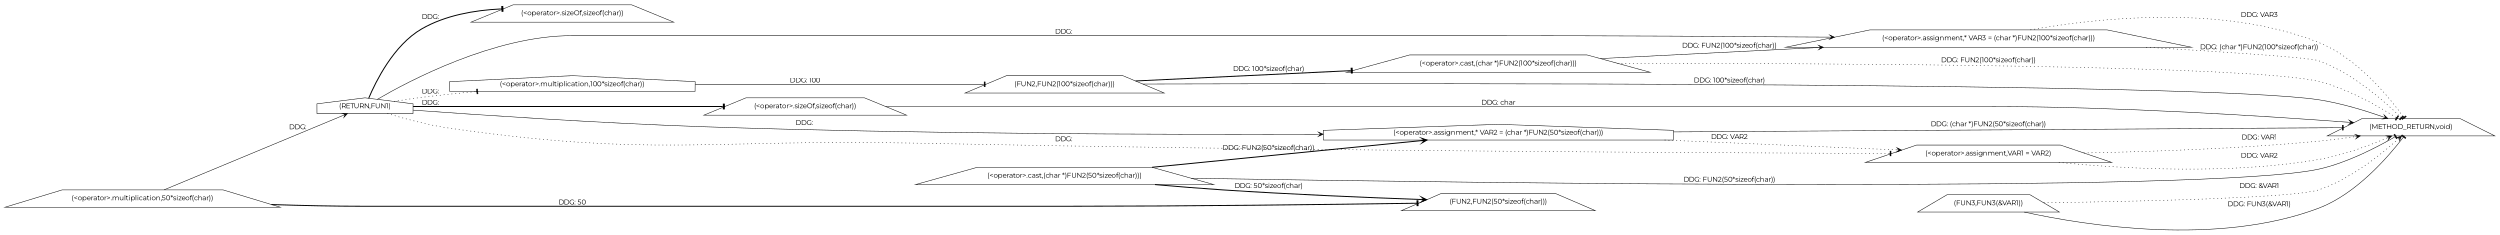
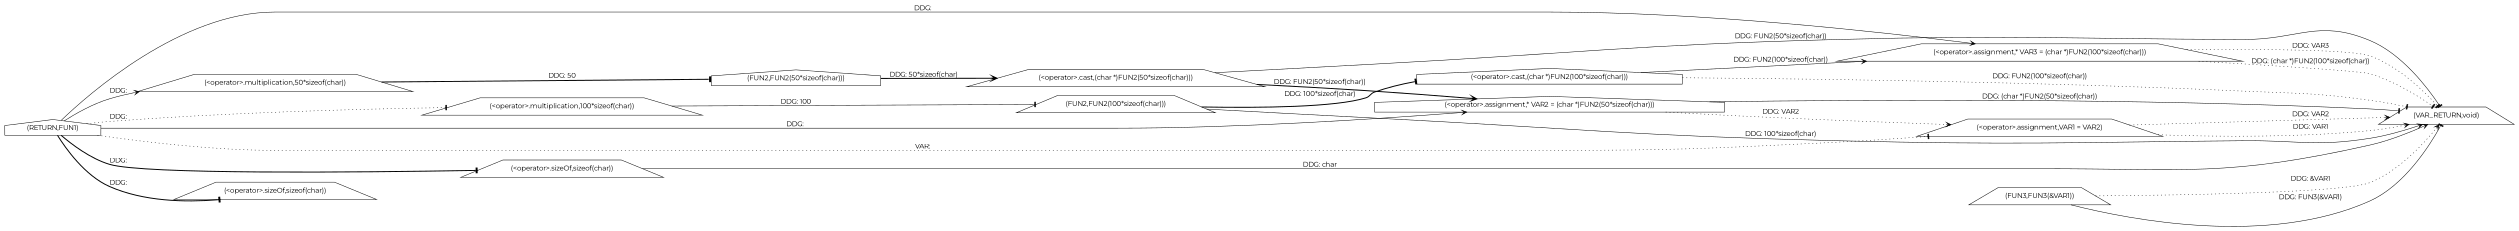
node "(<operator>.cast,(char *)FUN2(100*sizeof(char)))": shape trapezium -> house
node "(<operator>.multiplication,100*sizeof(char))": shape house -> trapezium
node "(METHOD_RETURN,void)": label "(METHOD_RETURN,void)" -> "(VAR_RETURN,void)"
edge "(RETURN,FUN1)" -> "(<operator>.assignment,VAR1 = VAR2)": label "DDG: " -> "VAR: "
edge "(<operator>.multiplication,50*sizeof(char))" -> "(RETURN,FUN1)": reversed
edge "(<operator>.cast,(char *)FUN2(50*sizeof(char)))" -> "(FUN2,FUN2(50*sizeof(char)))": reversed
node "(FUN2,FUN2(50*sizeof(char)))": shape trapezium -> house
